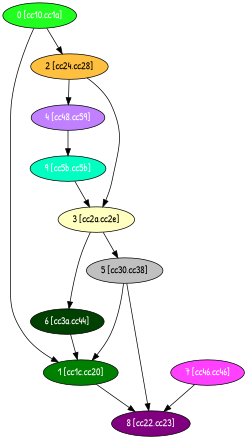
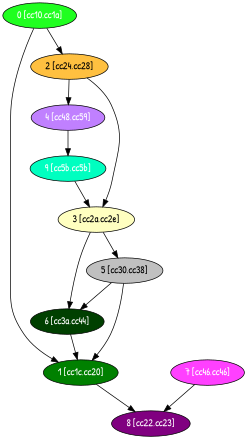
edge "5 [cc30,cc38]" -> "8 [cc22,cc23]": now "5 [cc30,cc38]" -> "6 [cc3a,cc44]"
